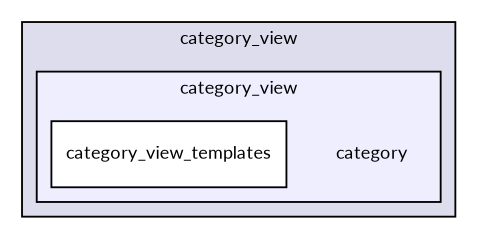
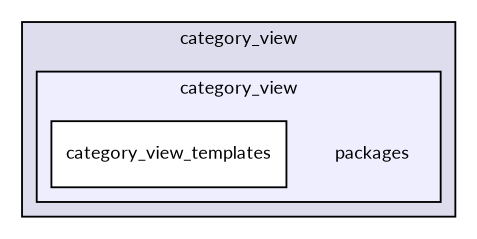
node "category": label "category" -> "packages"
